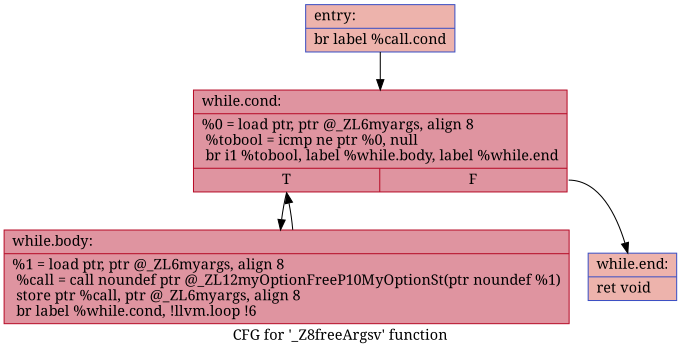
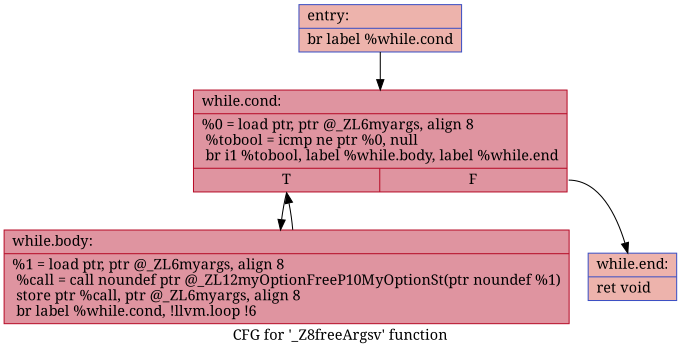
node "entry:": text "br label %call.cond" -> "br label %while.cond"
